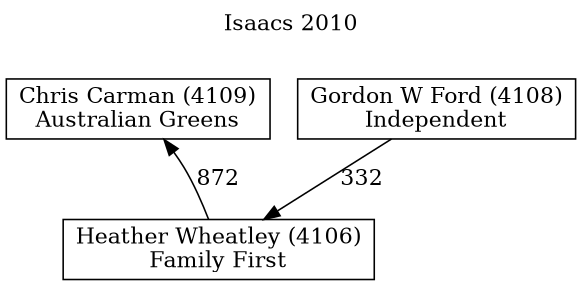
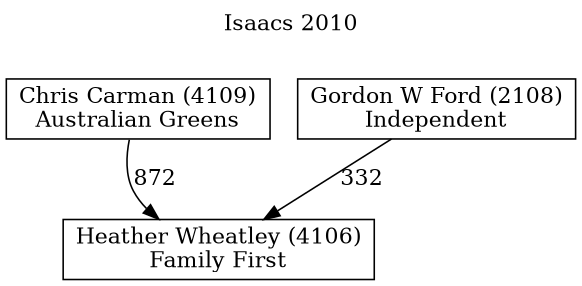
node "Gordon W Ford (4108) Independent": label "Gordon W Ford (4108) Independent" -> "Gordon W Ford (2108) Independent"
edge "Heather Wheatley (4106) Family First" -> "Chris Carman (4109) Australian Greens": reversed
